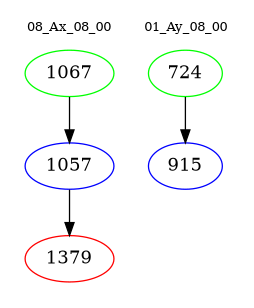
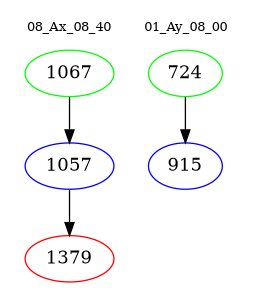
cluster "08_Ax_08_00": label "08_Ax_08_00" -> "08_Ax_08_40"
